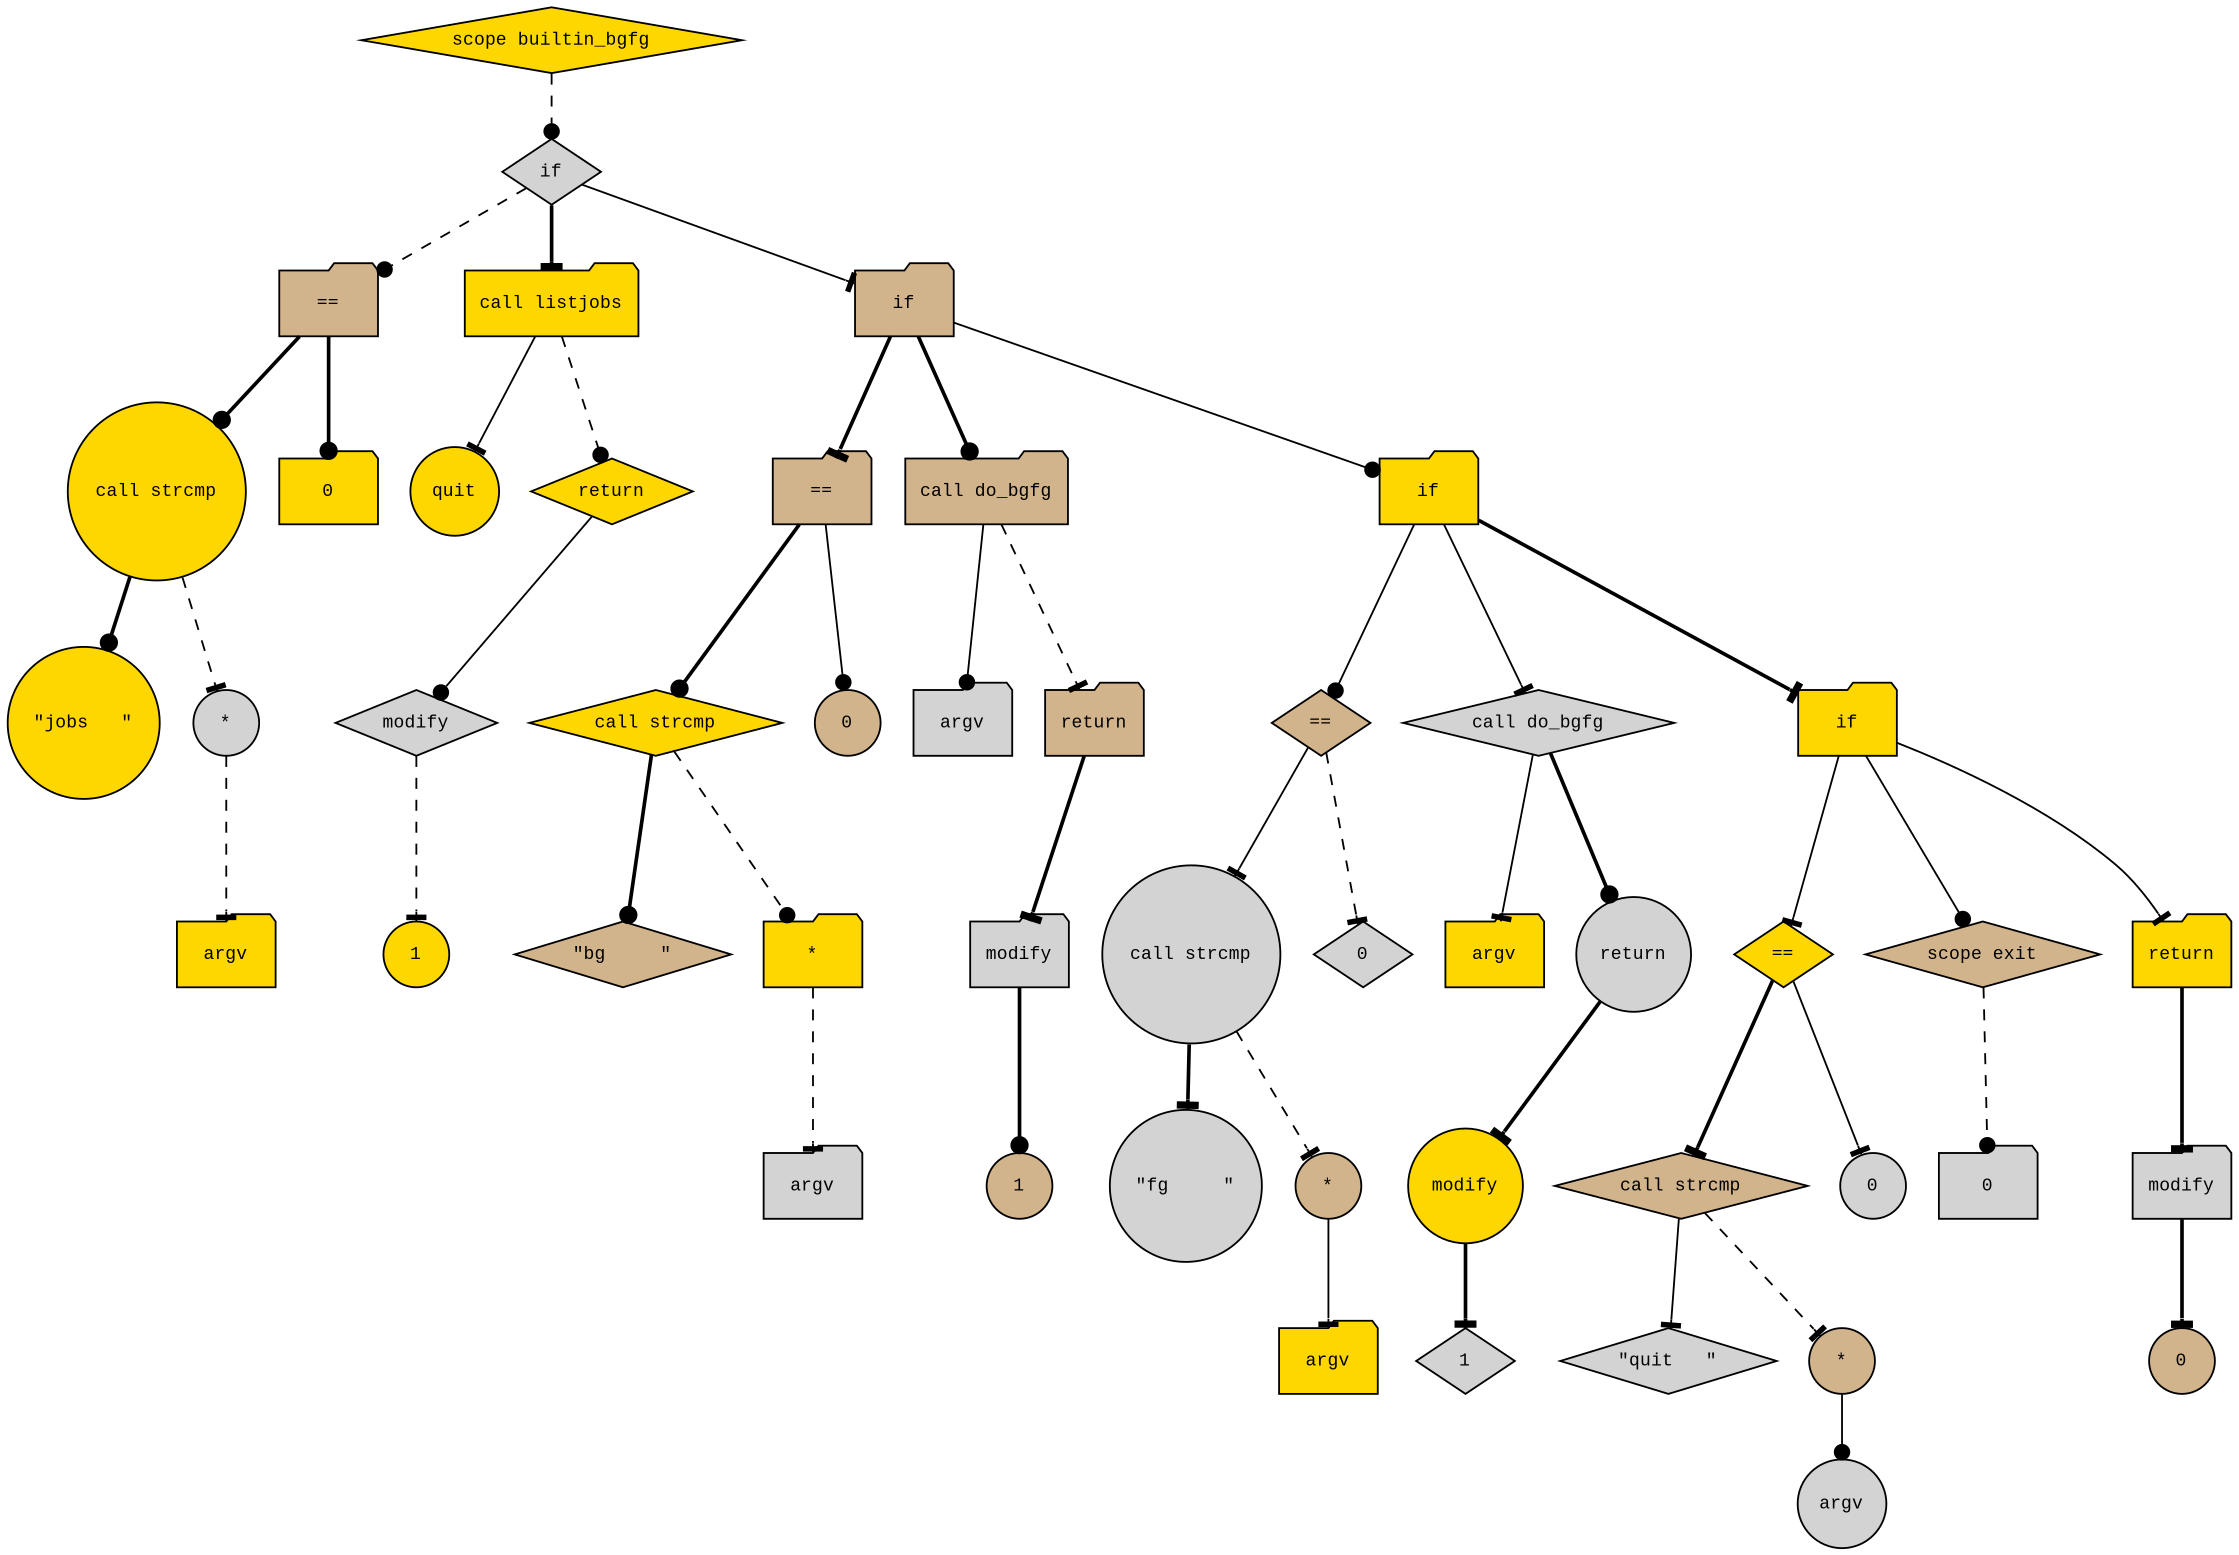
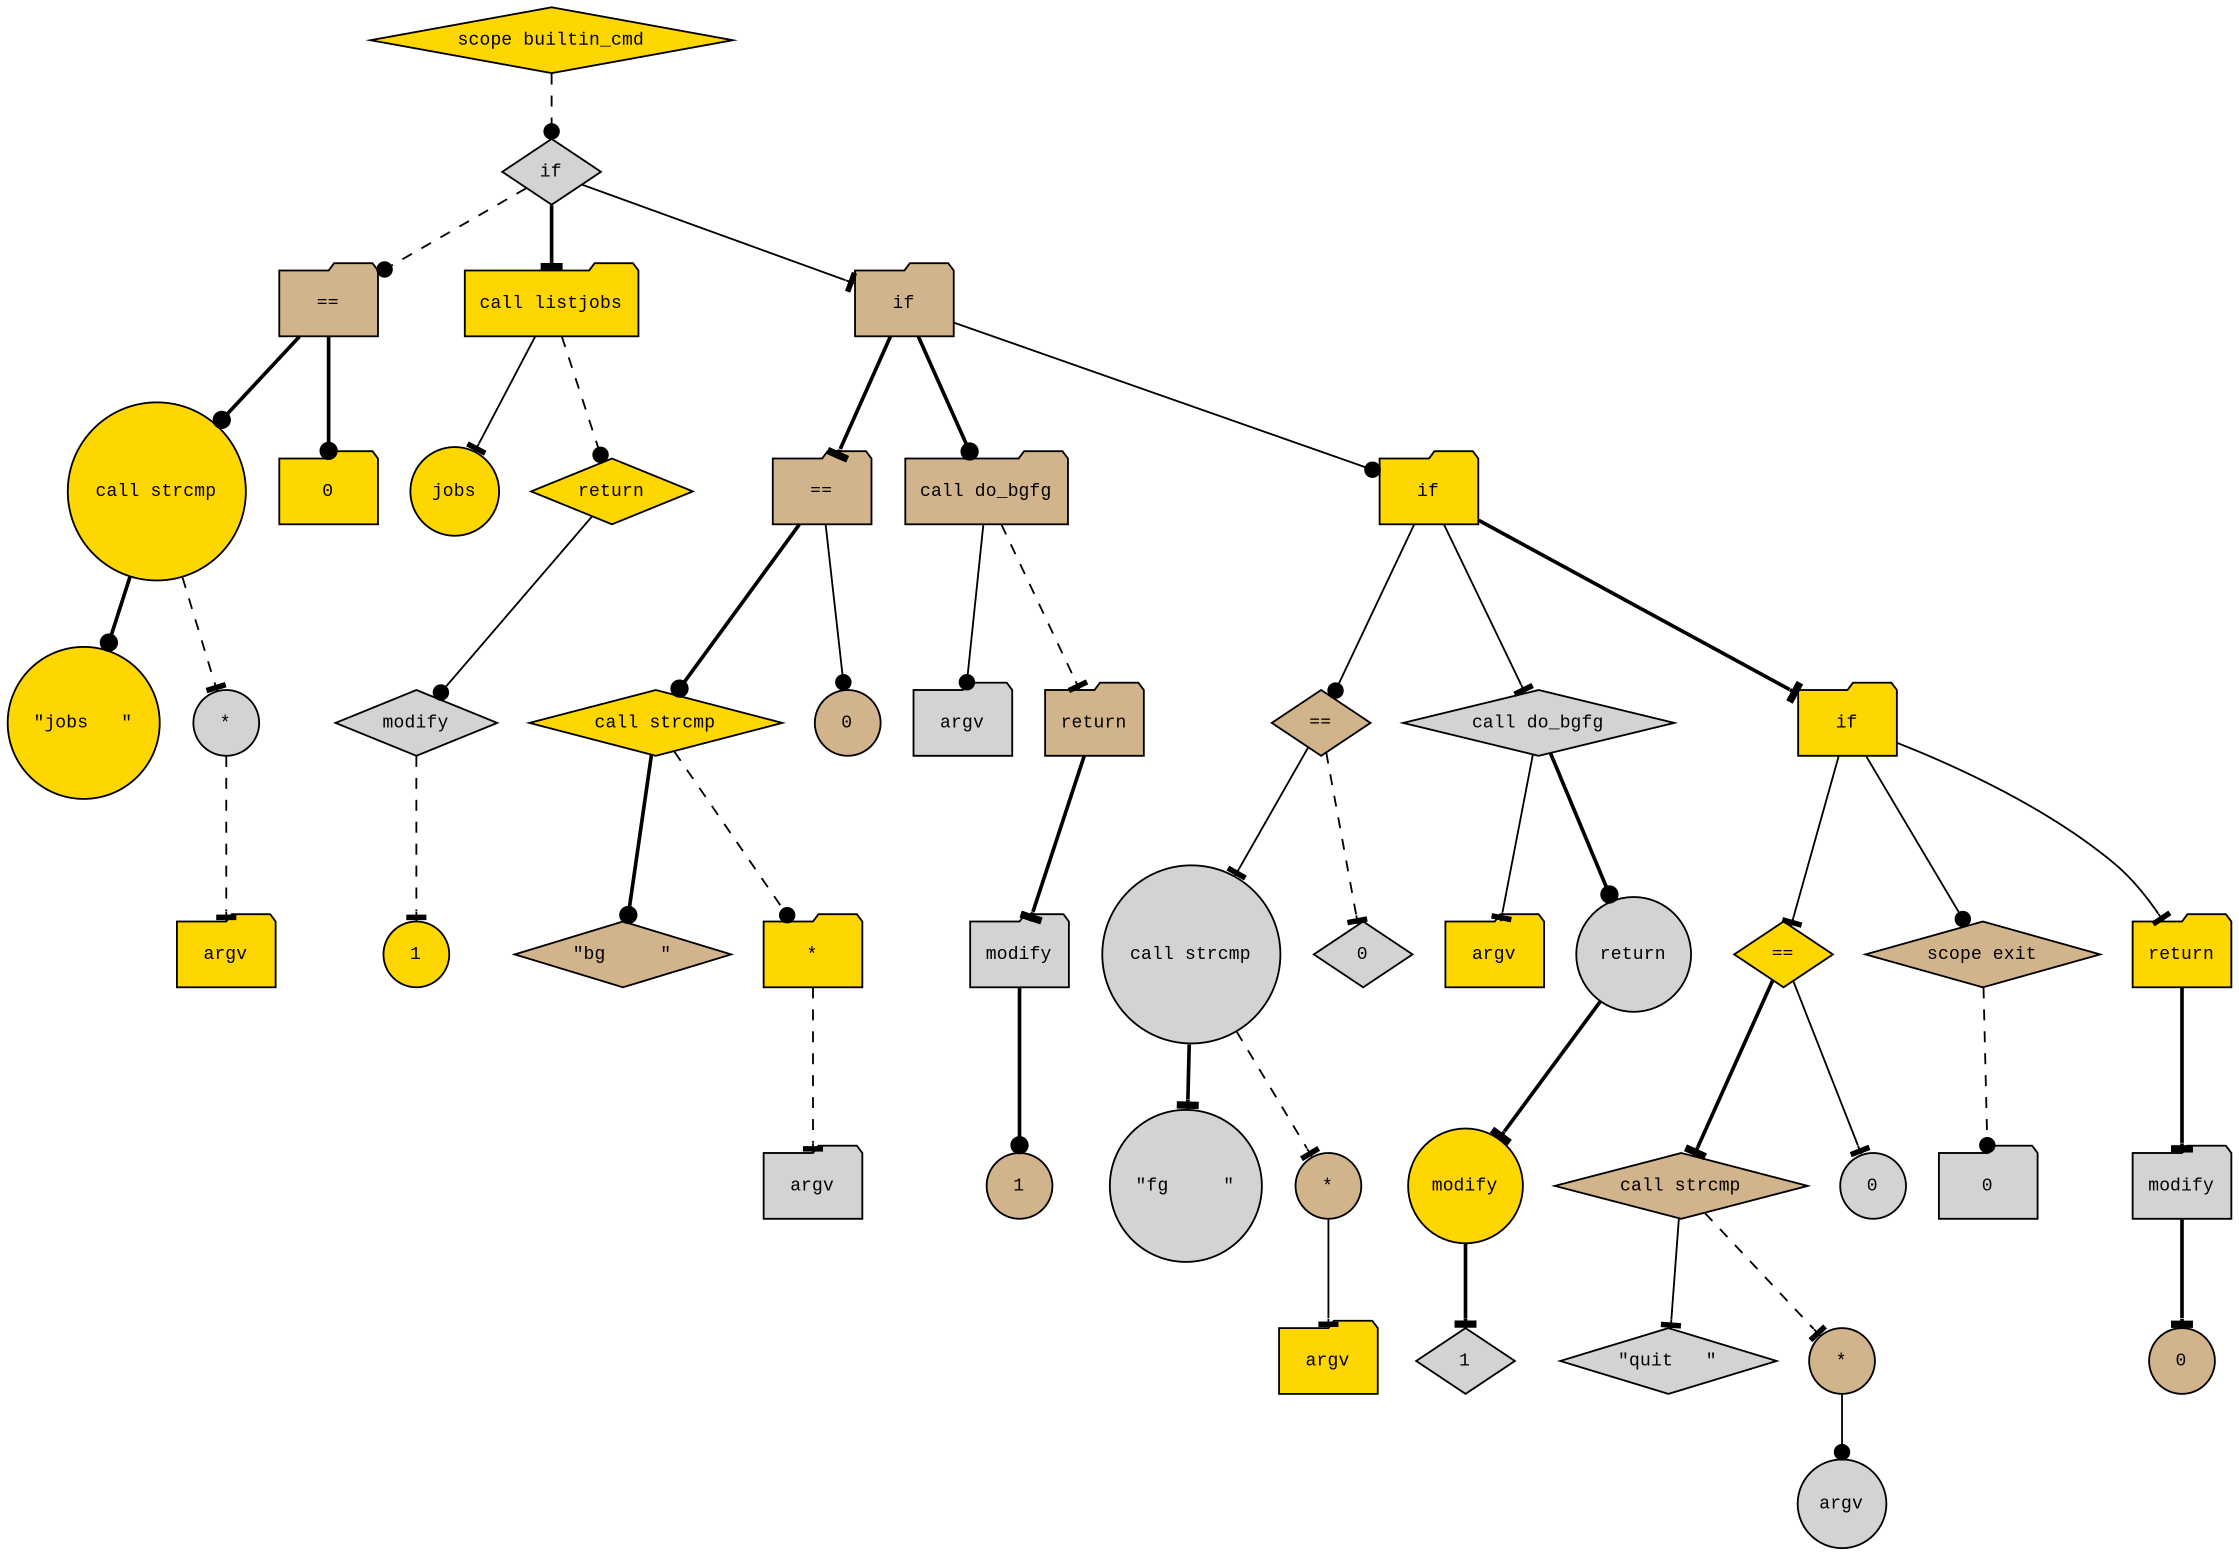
node "scope builtin_bgfg": label "scope builtin_bgfg" -> "scope builtin_cmd"
node "quit": label "quit" -> "jobs"
